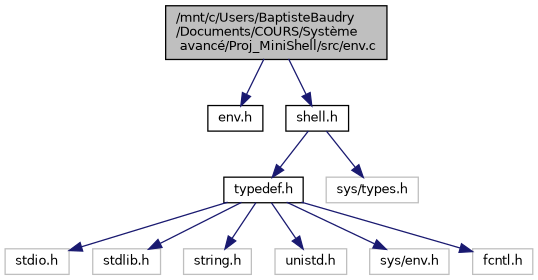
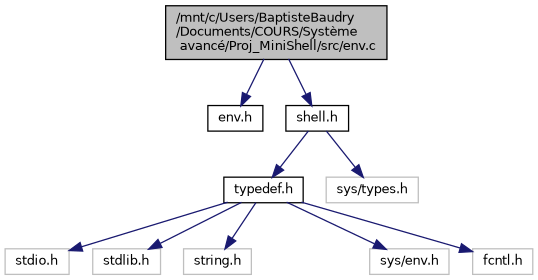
node "unistd.h": removed
